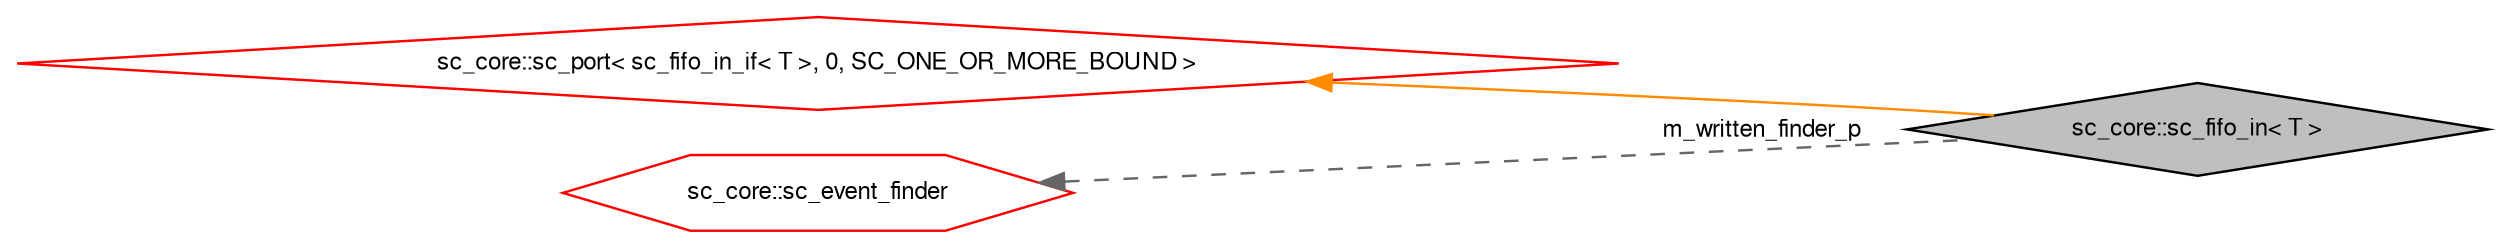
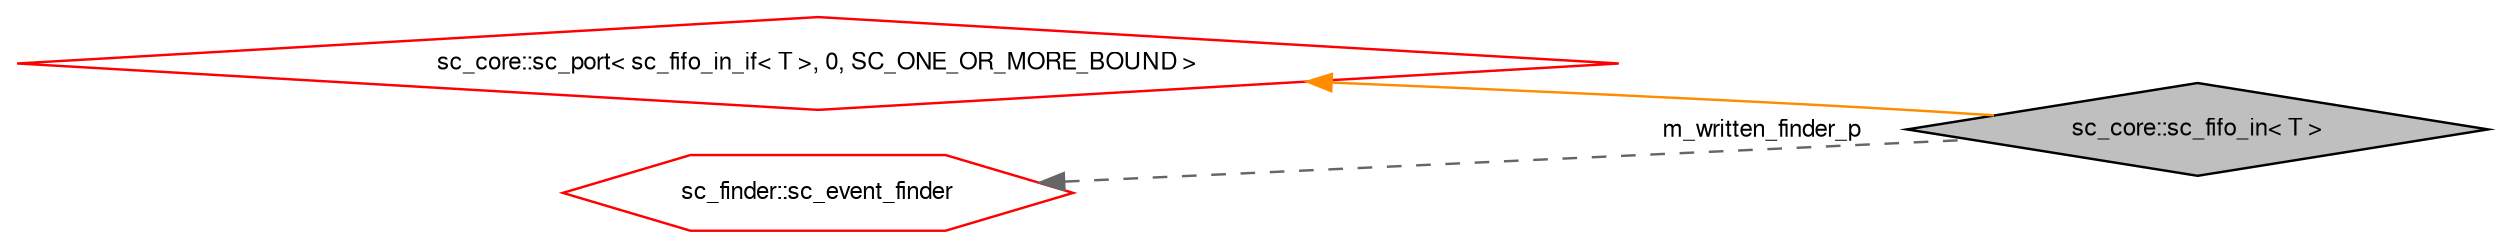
node "sc_core::sc_event_finder": label "sc_core::sc_event_finder" -> "sc_finder::sc_event_finder"
